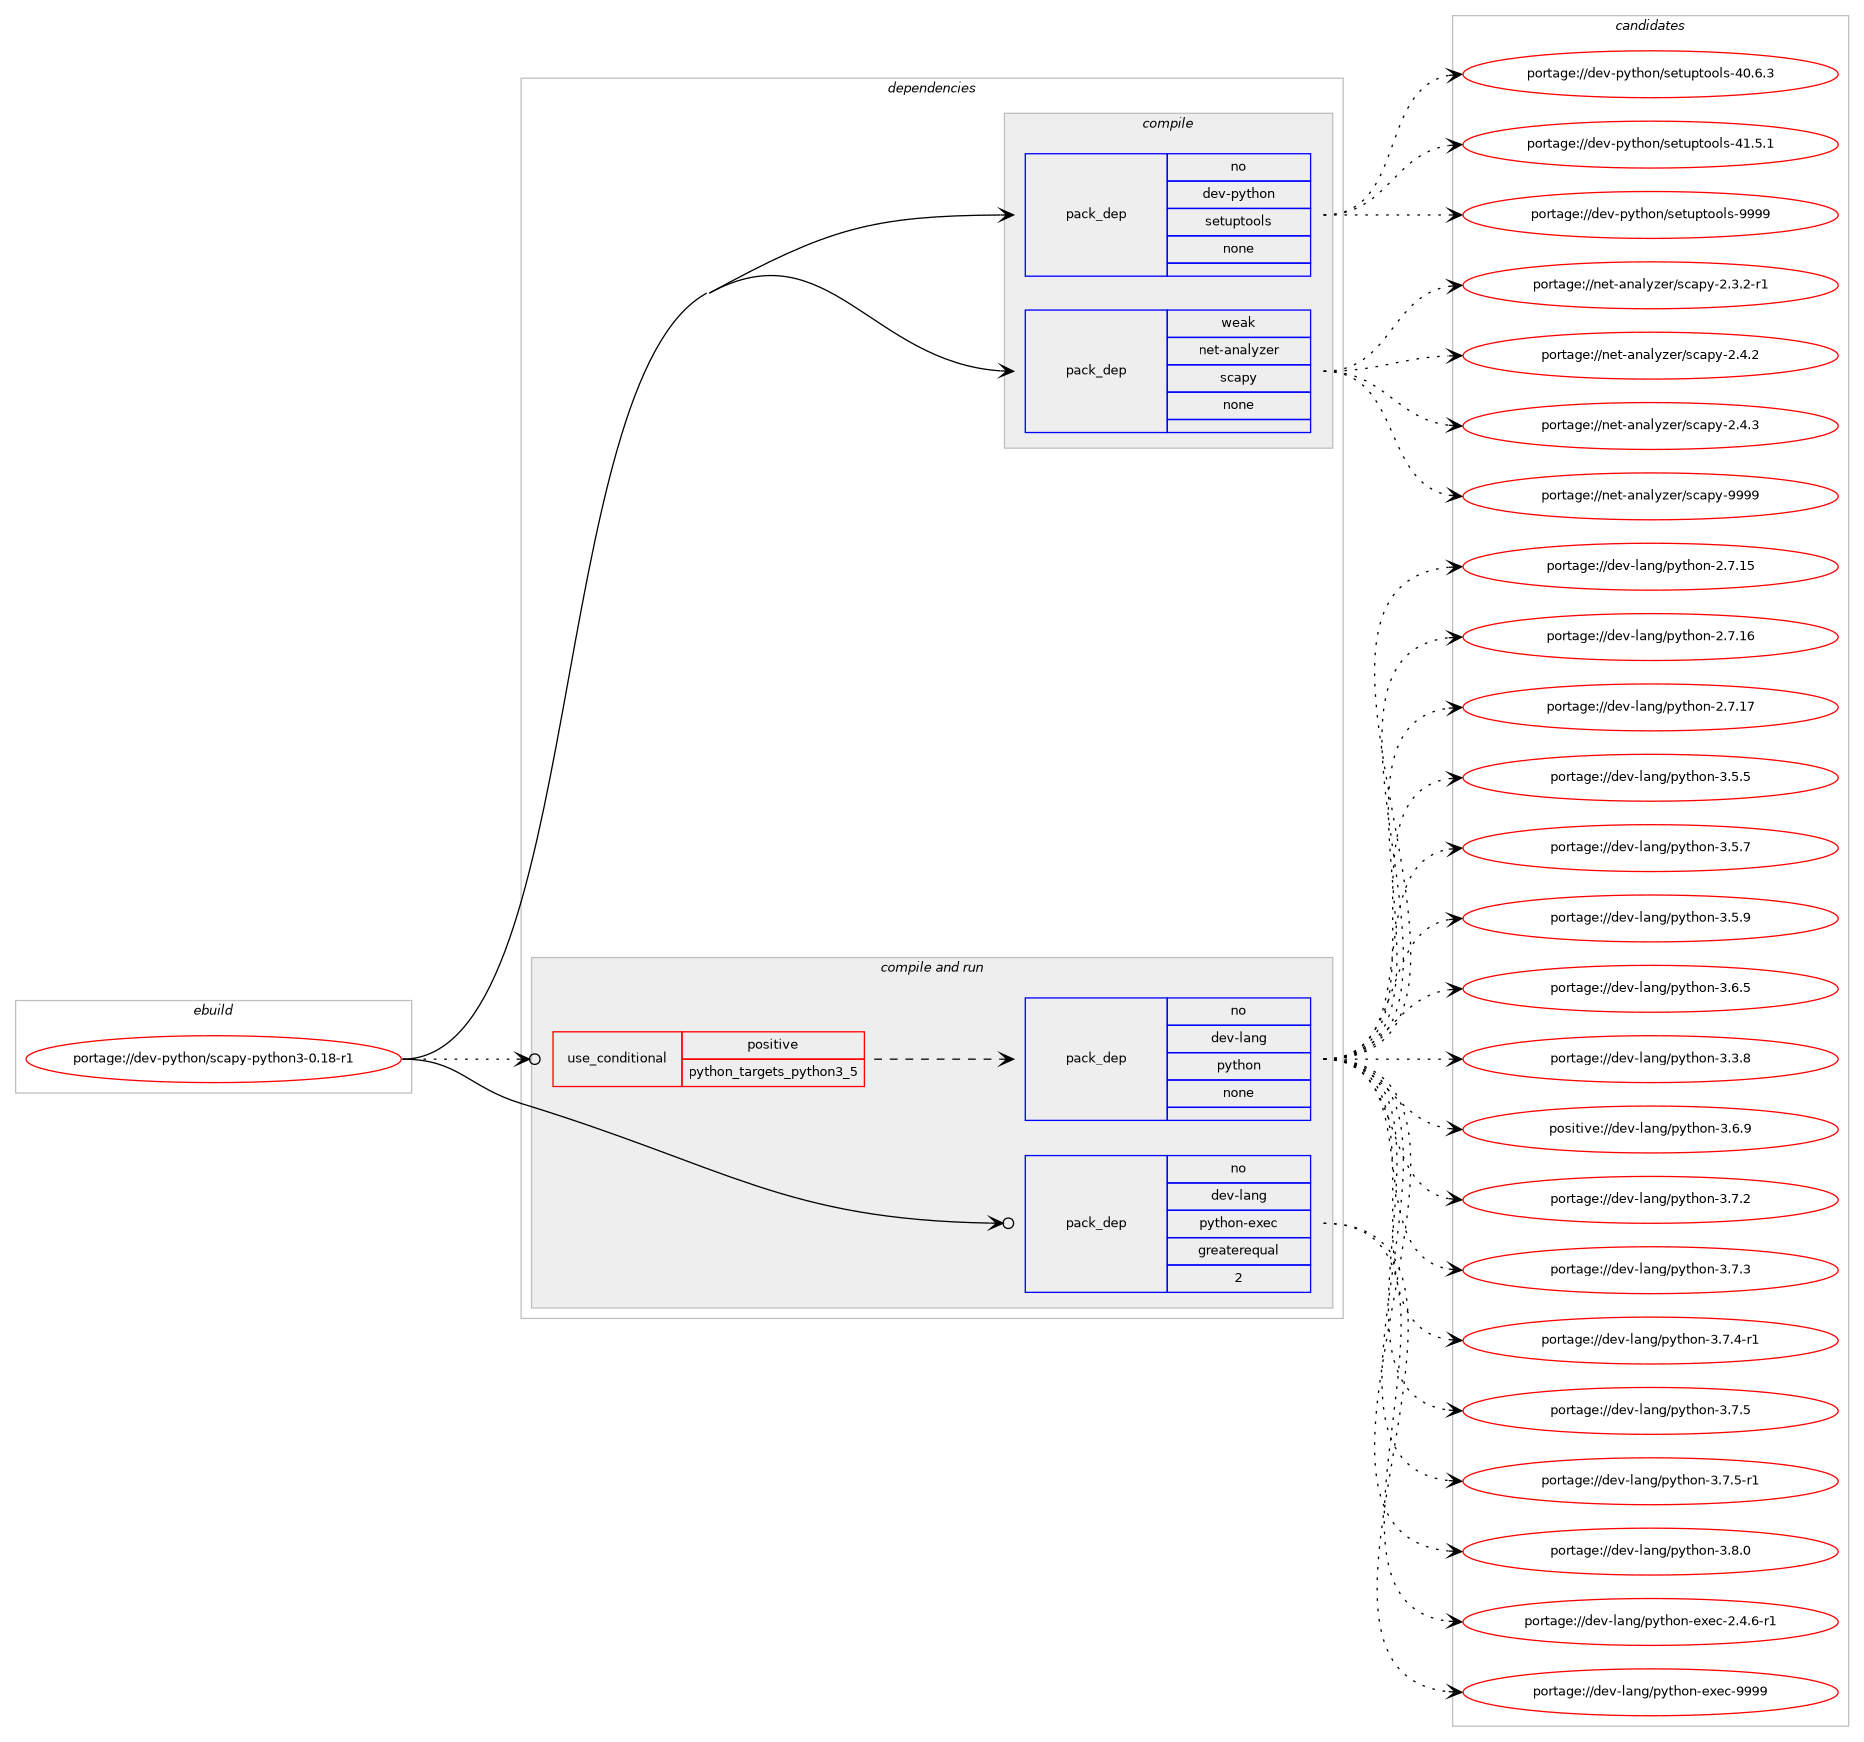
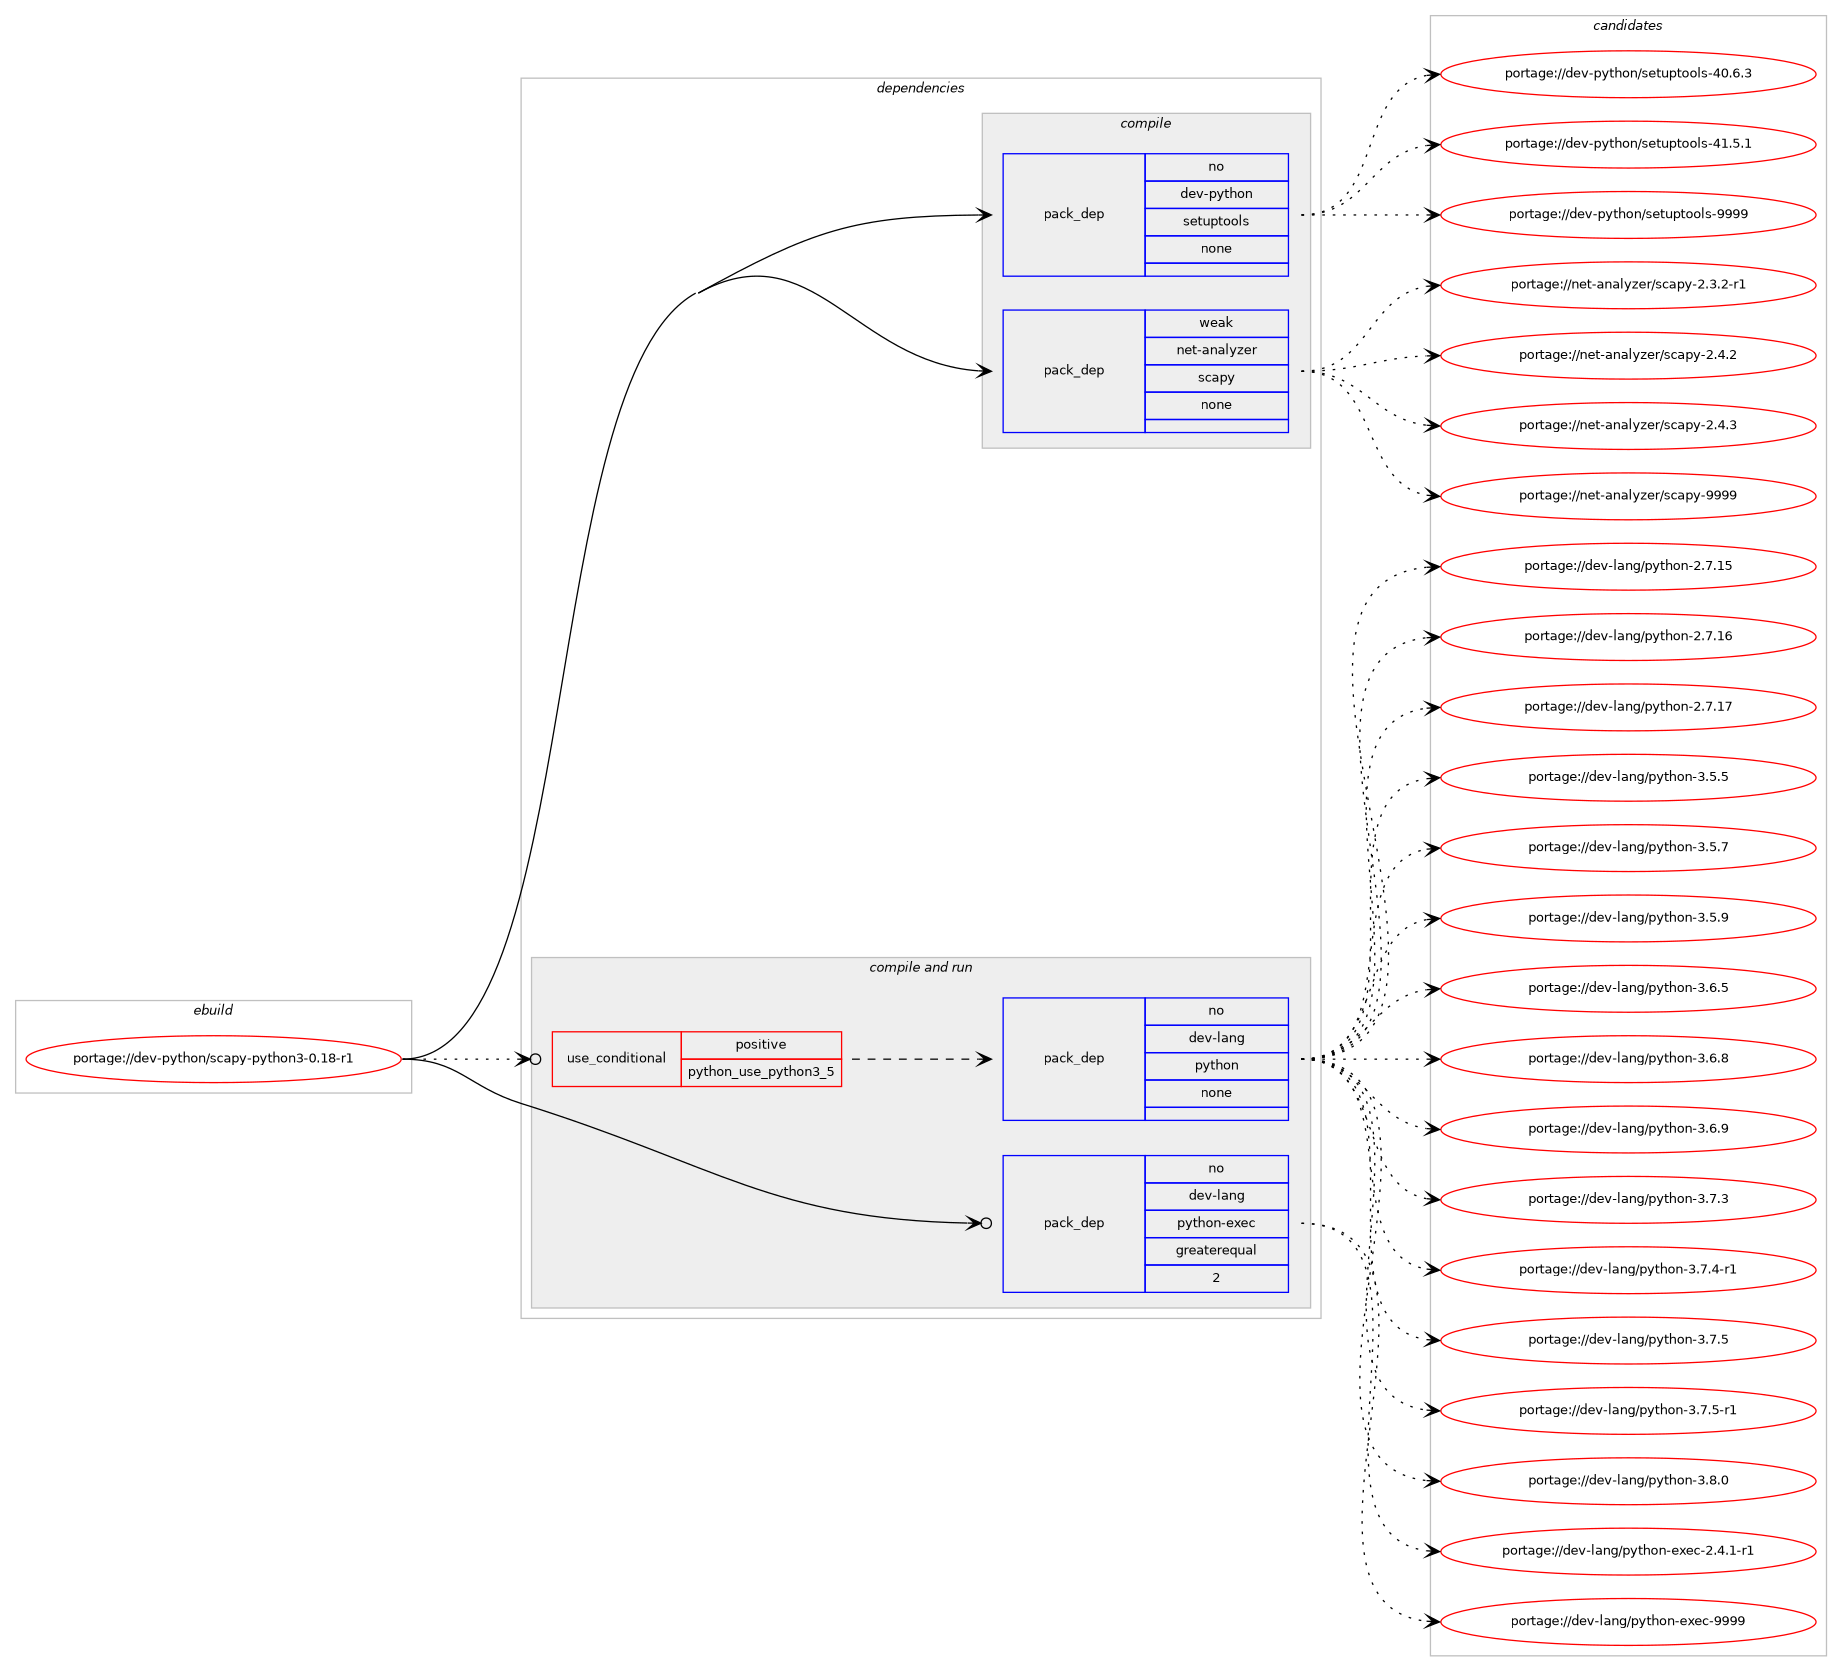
node "portage://dev-lang/python-3.3.8": label "portage://dev-lang/python-3.3.8" -> "portage://dev-lang/python-3.6.8"
node "use_conditional": text "python_targets_python3_5" -> "python_use_python3_5"
node "positive://dev-lang/python-3.6.9": label "positive://dev-lang/python-3.6.9" -> "portage://dev-lang/python-3.6.9"
node "portage://dev-lang/python-3.7.2": removed
node "portage://dev-lang/python-exec-2.4.6-r1": label "portage://dev-lang/python-exec-2.4.6-r1" -> "portage://dev-lang/python-exec-2.4.1-r1"
